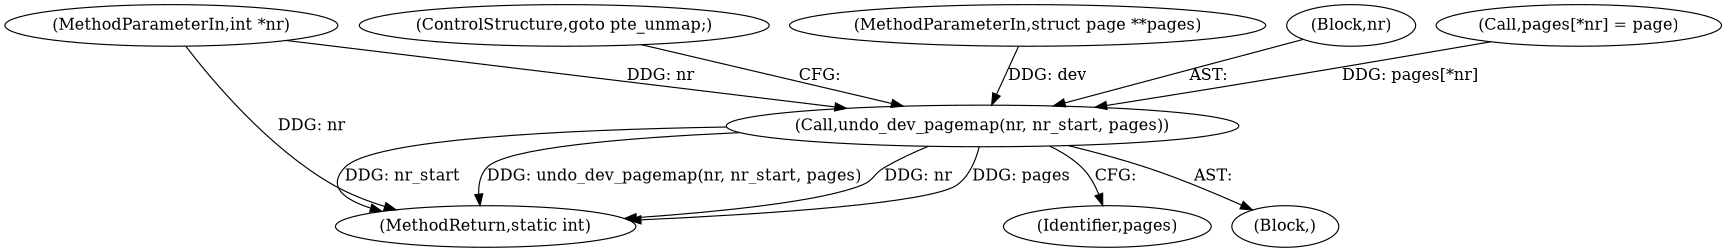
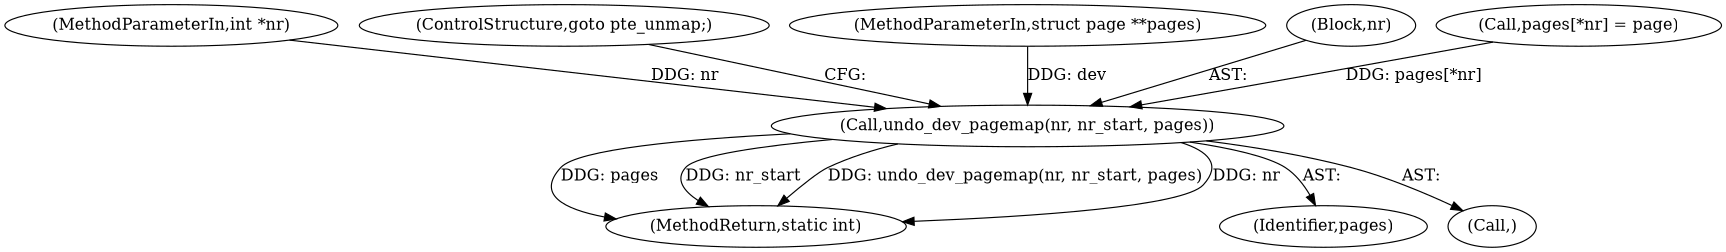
edge "(MethodParameterIn,int *nr)" -> "(MethodReturn,static int)": removed, label "DDG: nr"
edge "(Call,undo_dev_pagemap(nr, nr_start, pages))" -> "(Identifier,pages)": label "CFG: " -> "AST: "
node "(Block,)": label "(Block,)" -> "(Call,)"
